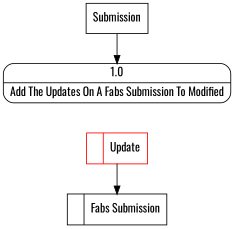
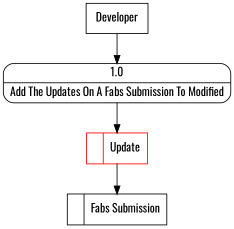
node "Submission": label "Submission" -> "Developer"
edge "1.0" -> "Update": added
